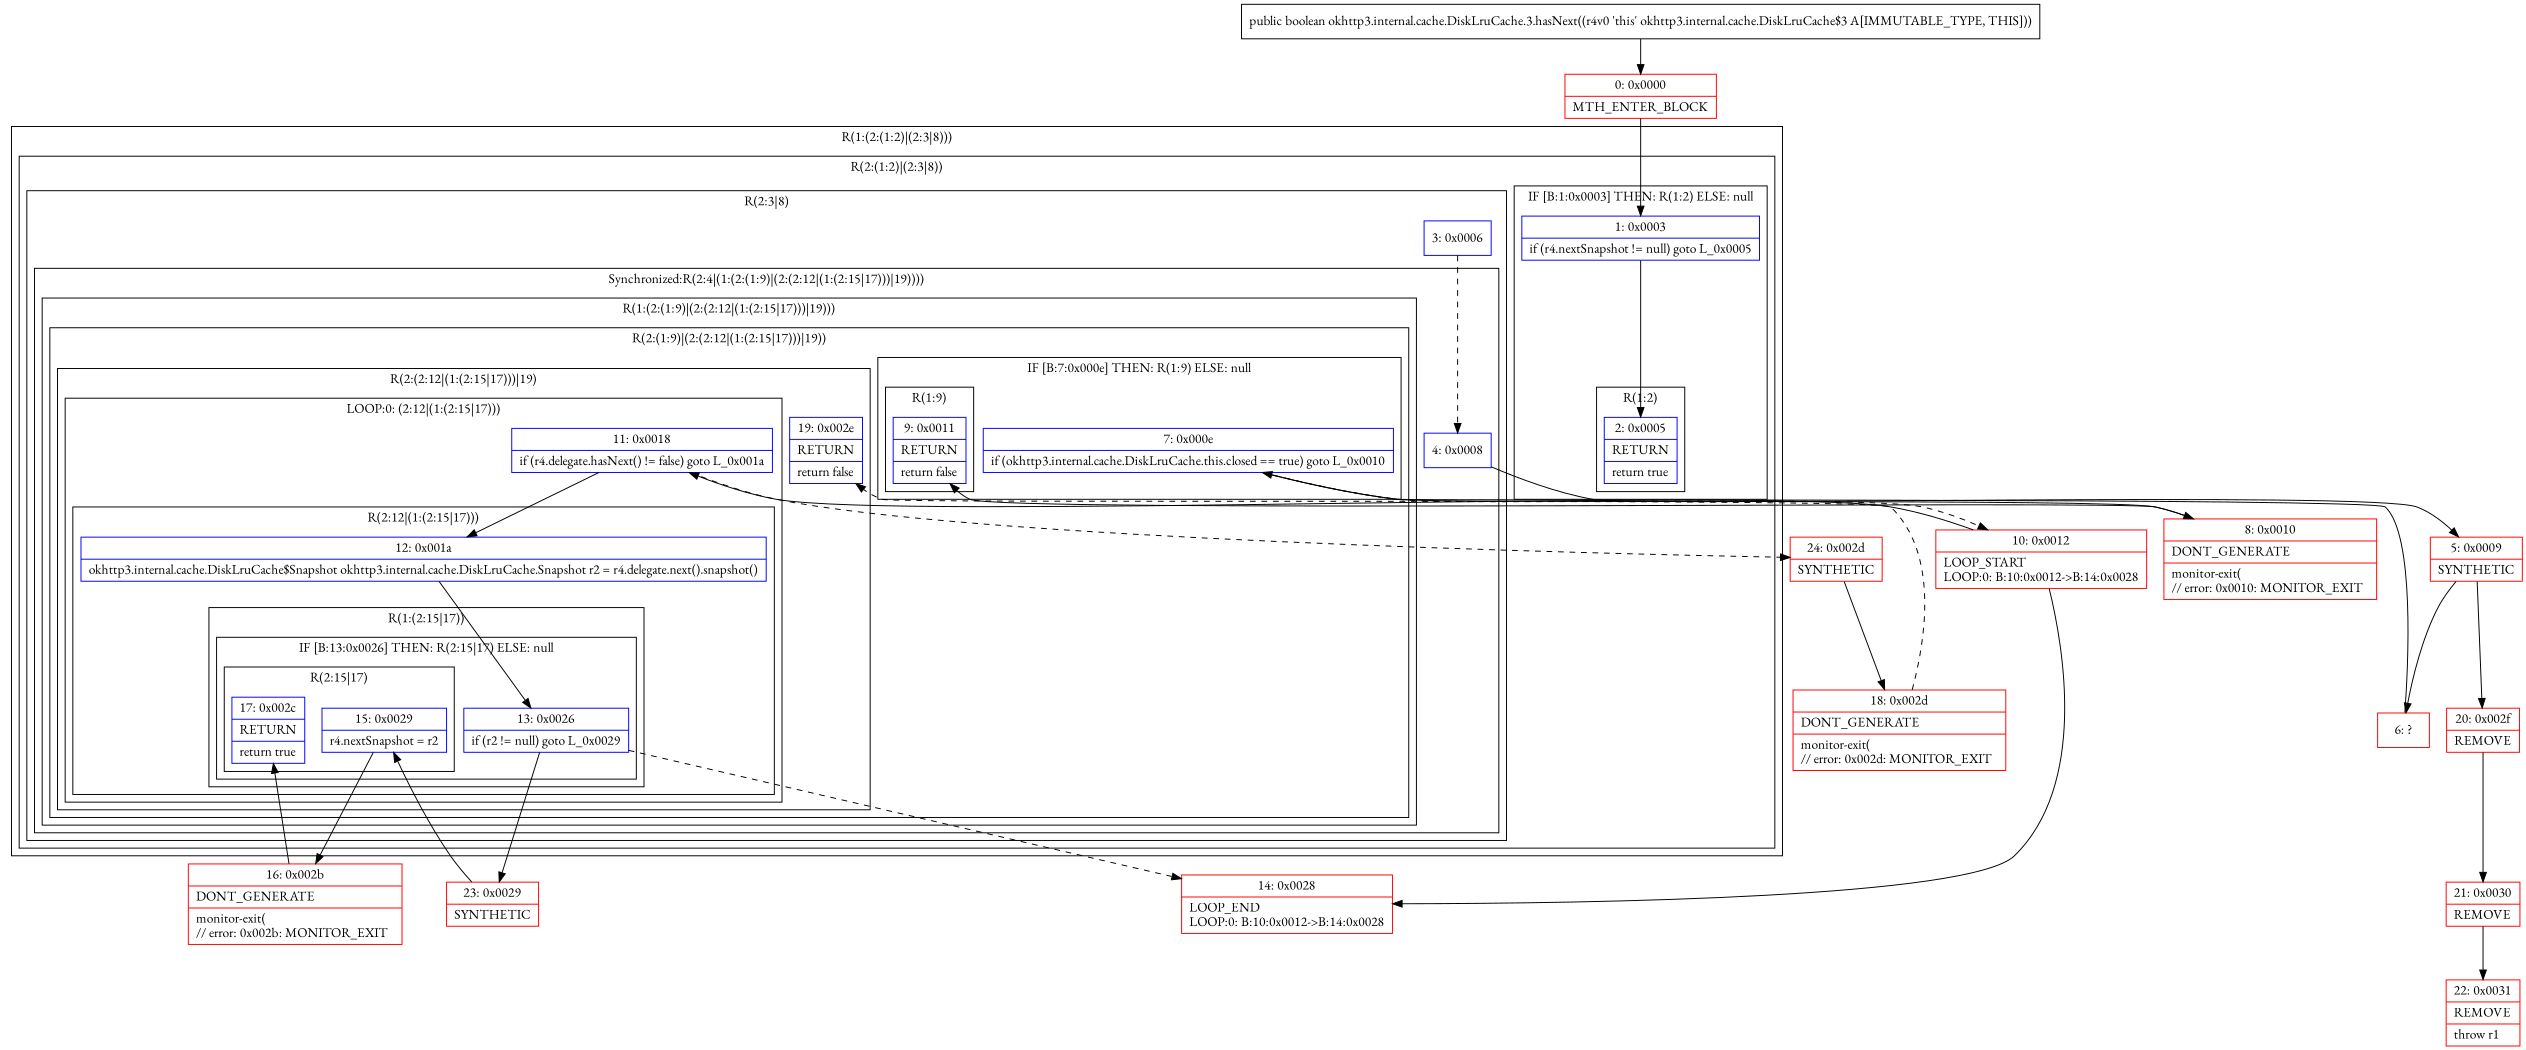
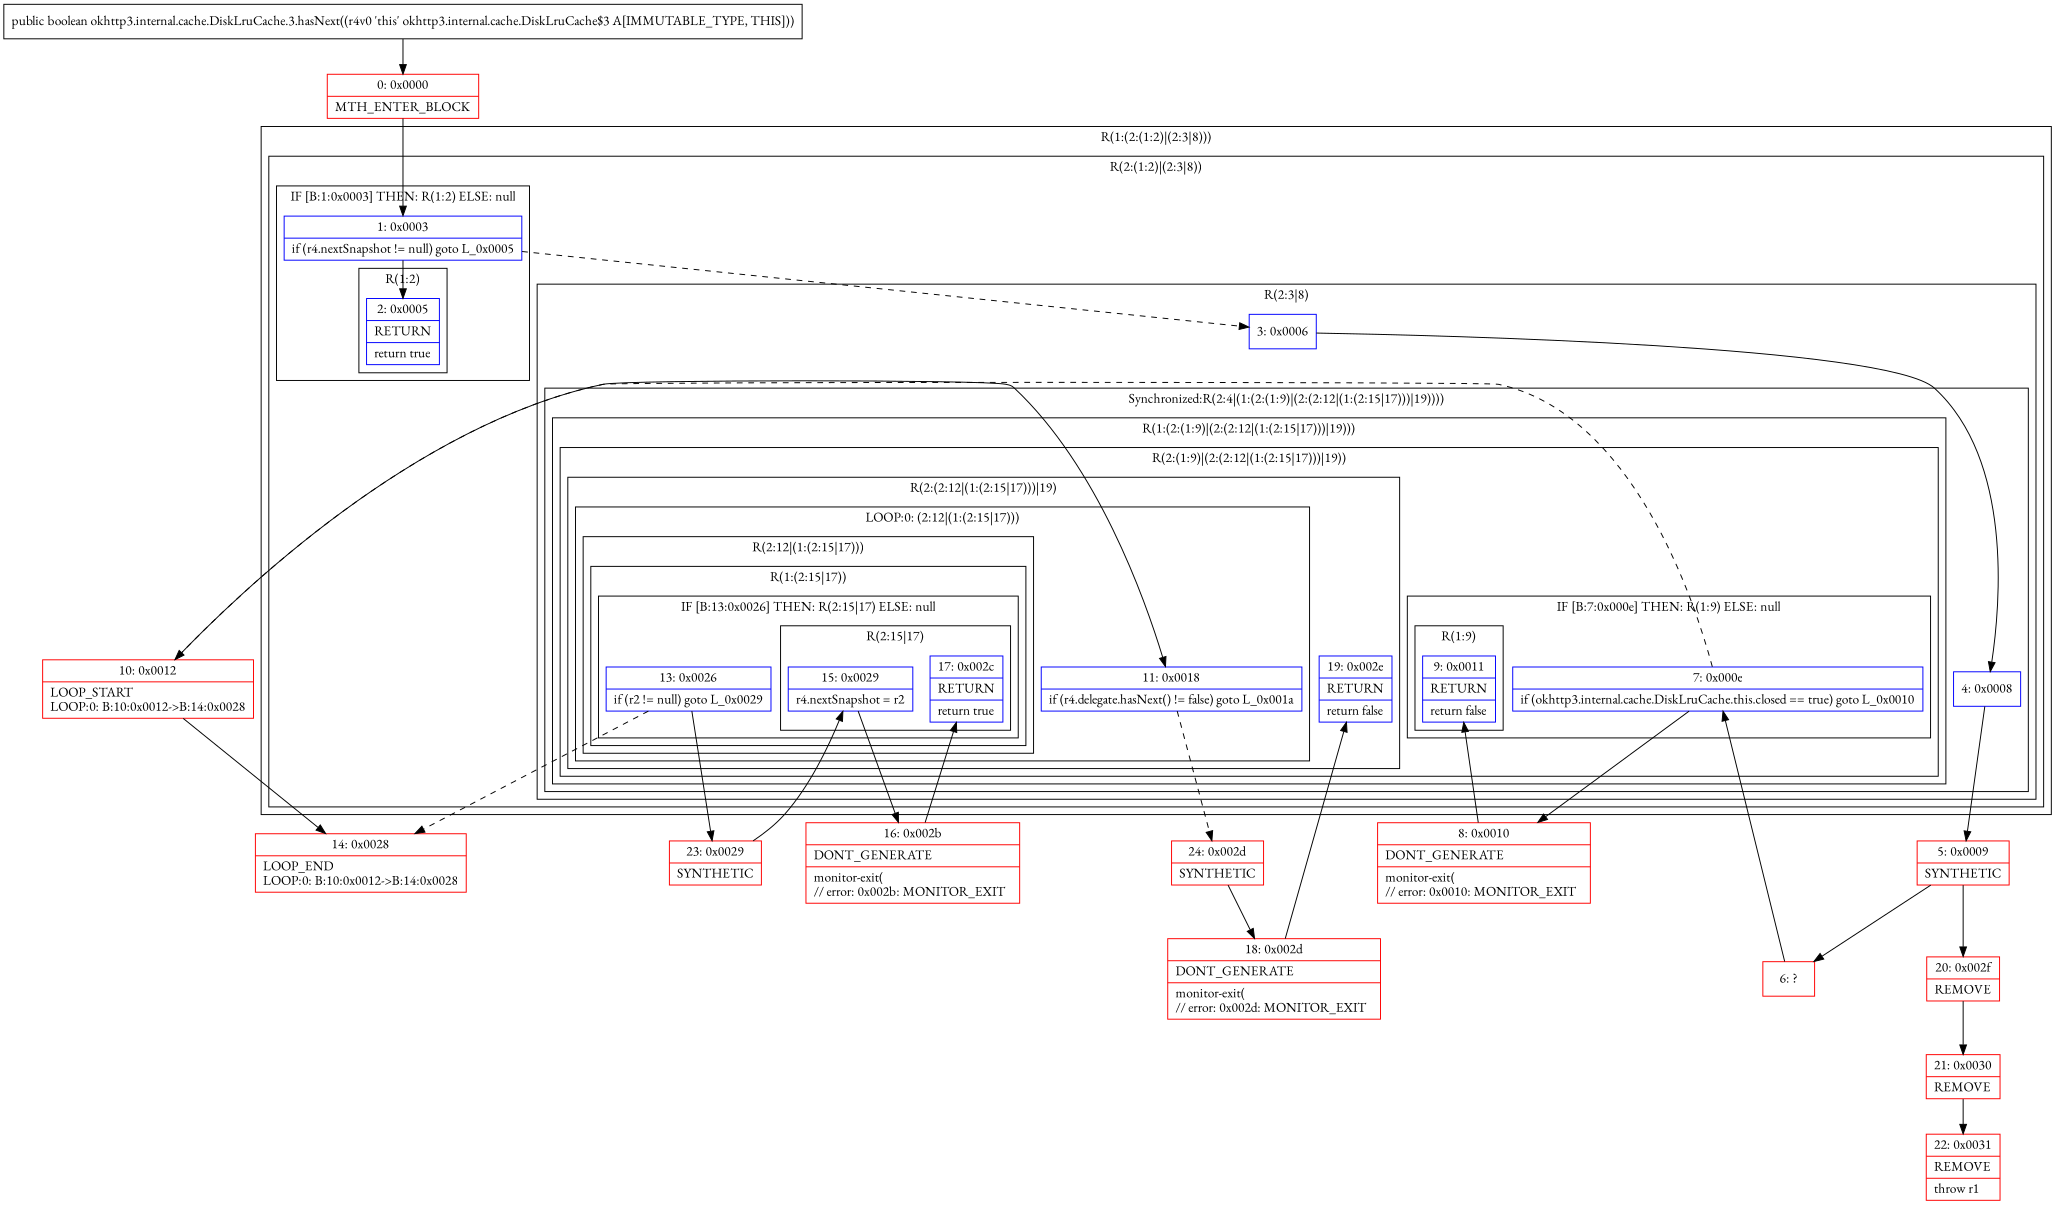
edge "1: 0x0003" -> "3: 0x0006": added
edge "3: 0x0006" -> "4: 0x0008": style dashed -> solid
edge "18: 0x002d" -> "19: 0x002e": style dashed -> solid
node "12: 0x001a": removed
